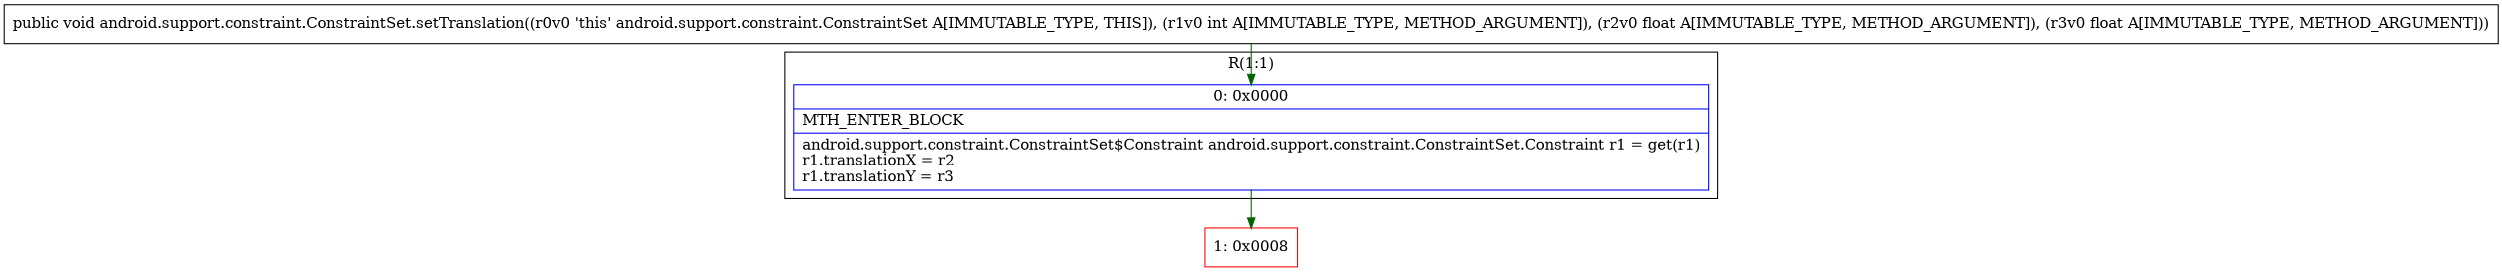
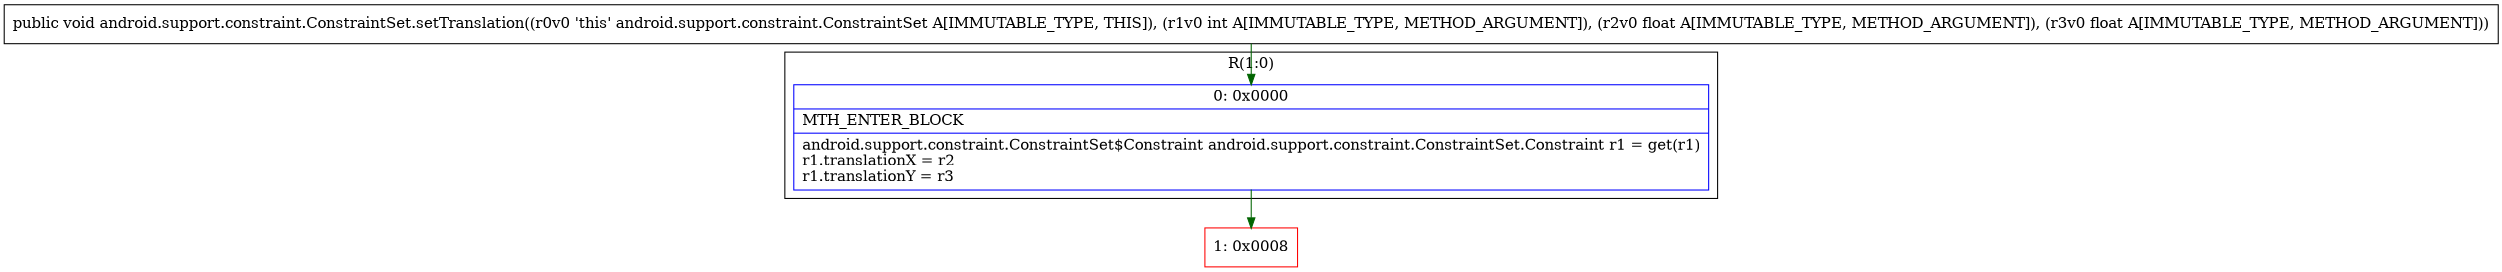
cluster "R(1:1)": label "R(1:1)" -> "R(1:0)"
